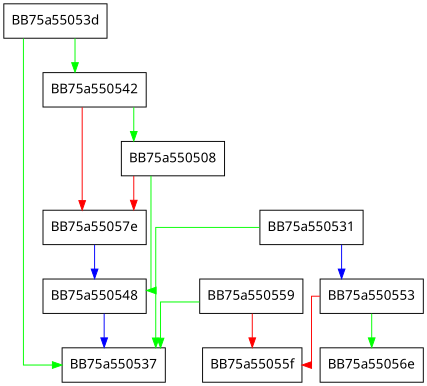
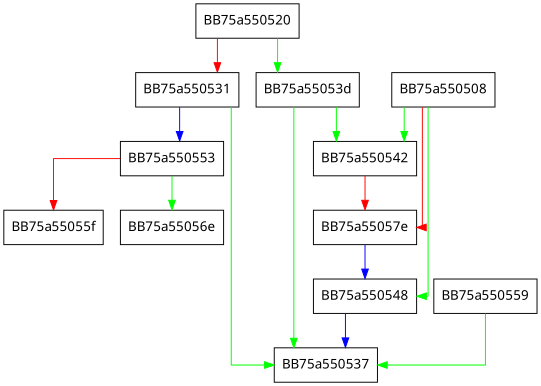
node "BB75a550520": added
edge "BB75a550542" -> "BB75a550508": reversed
edge "BB75a550559" -> "BB75a55055f": removed
